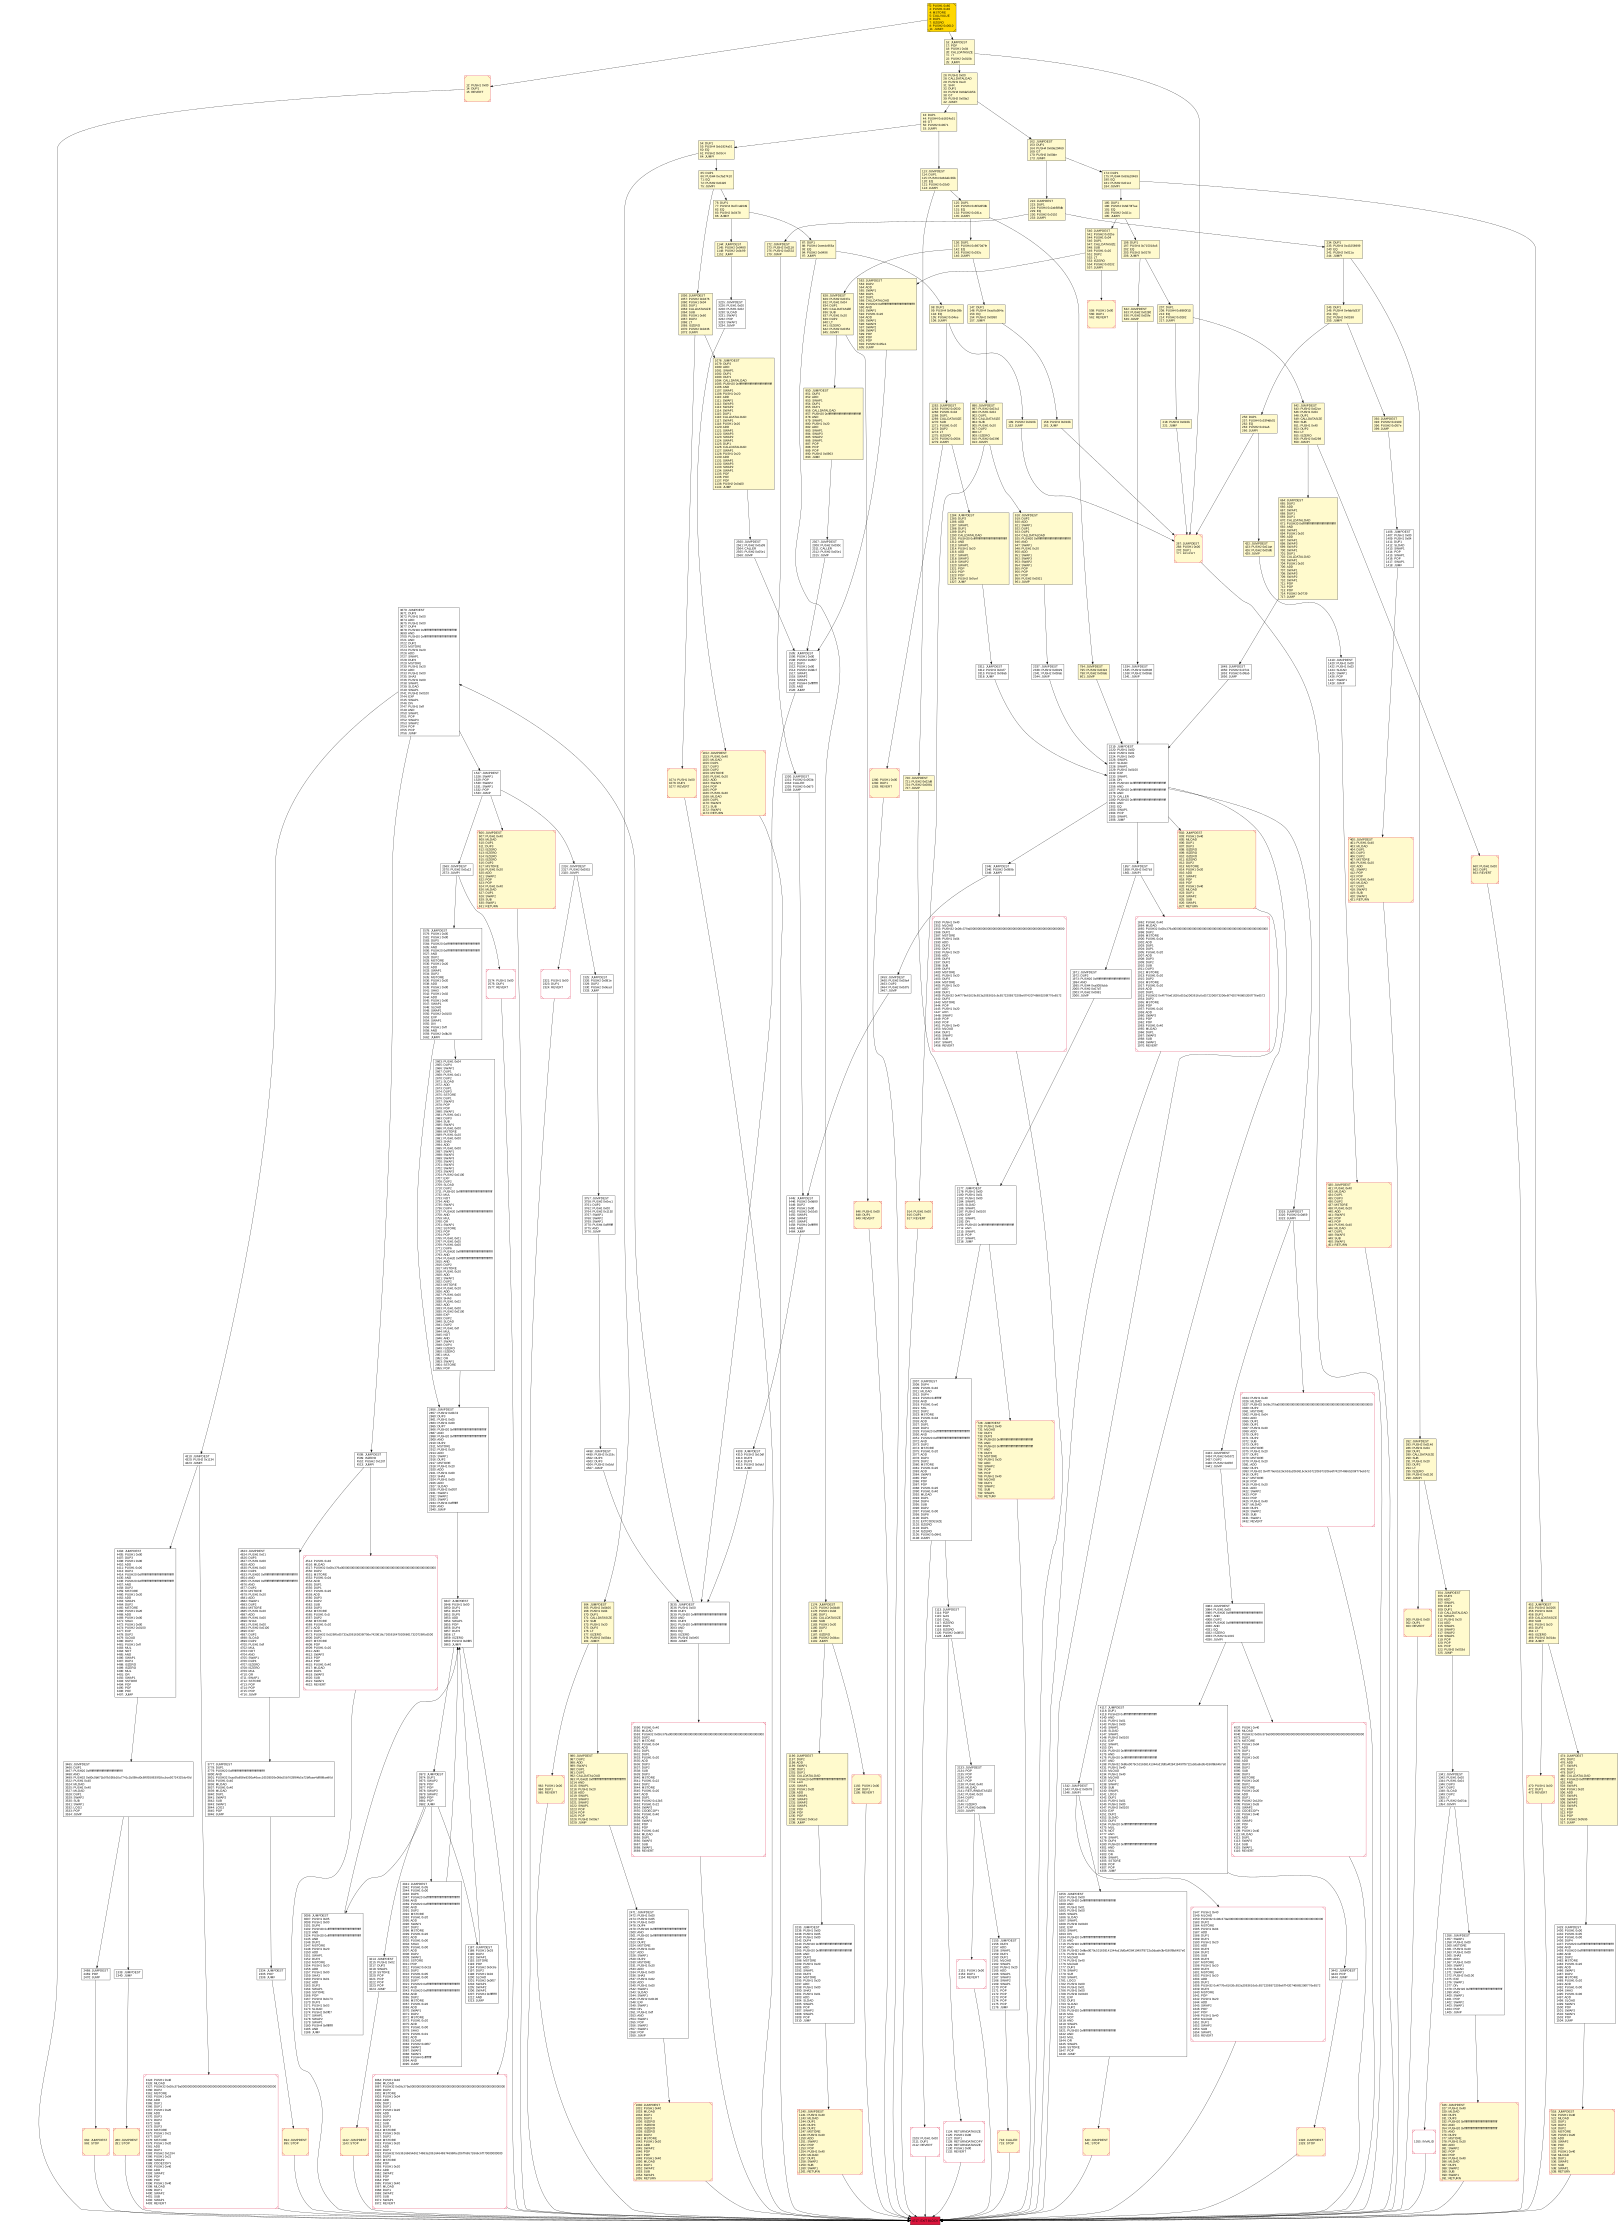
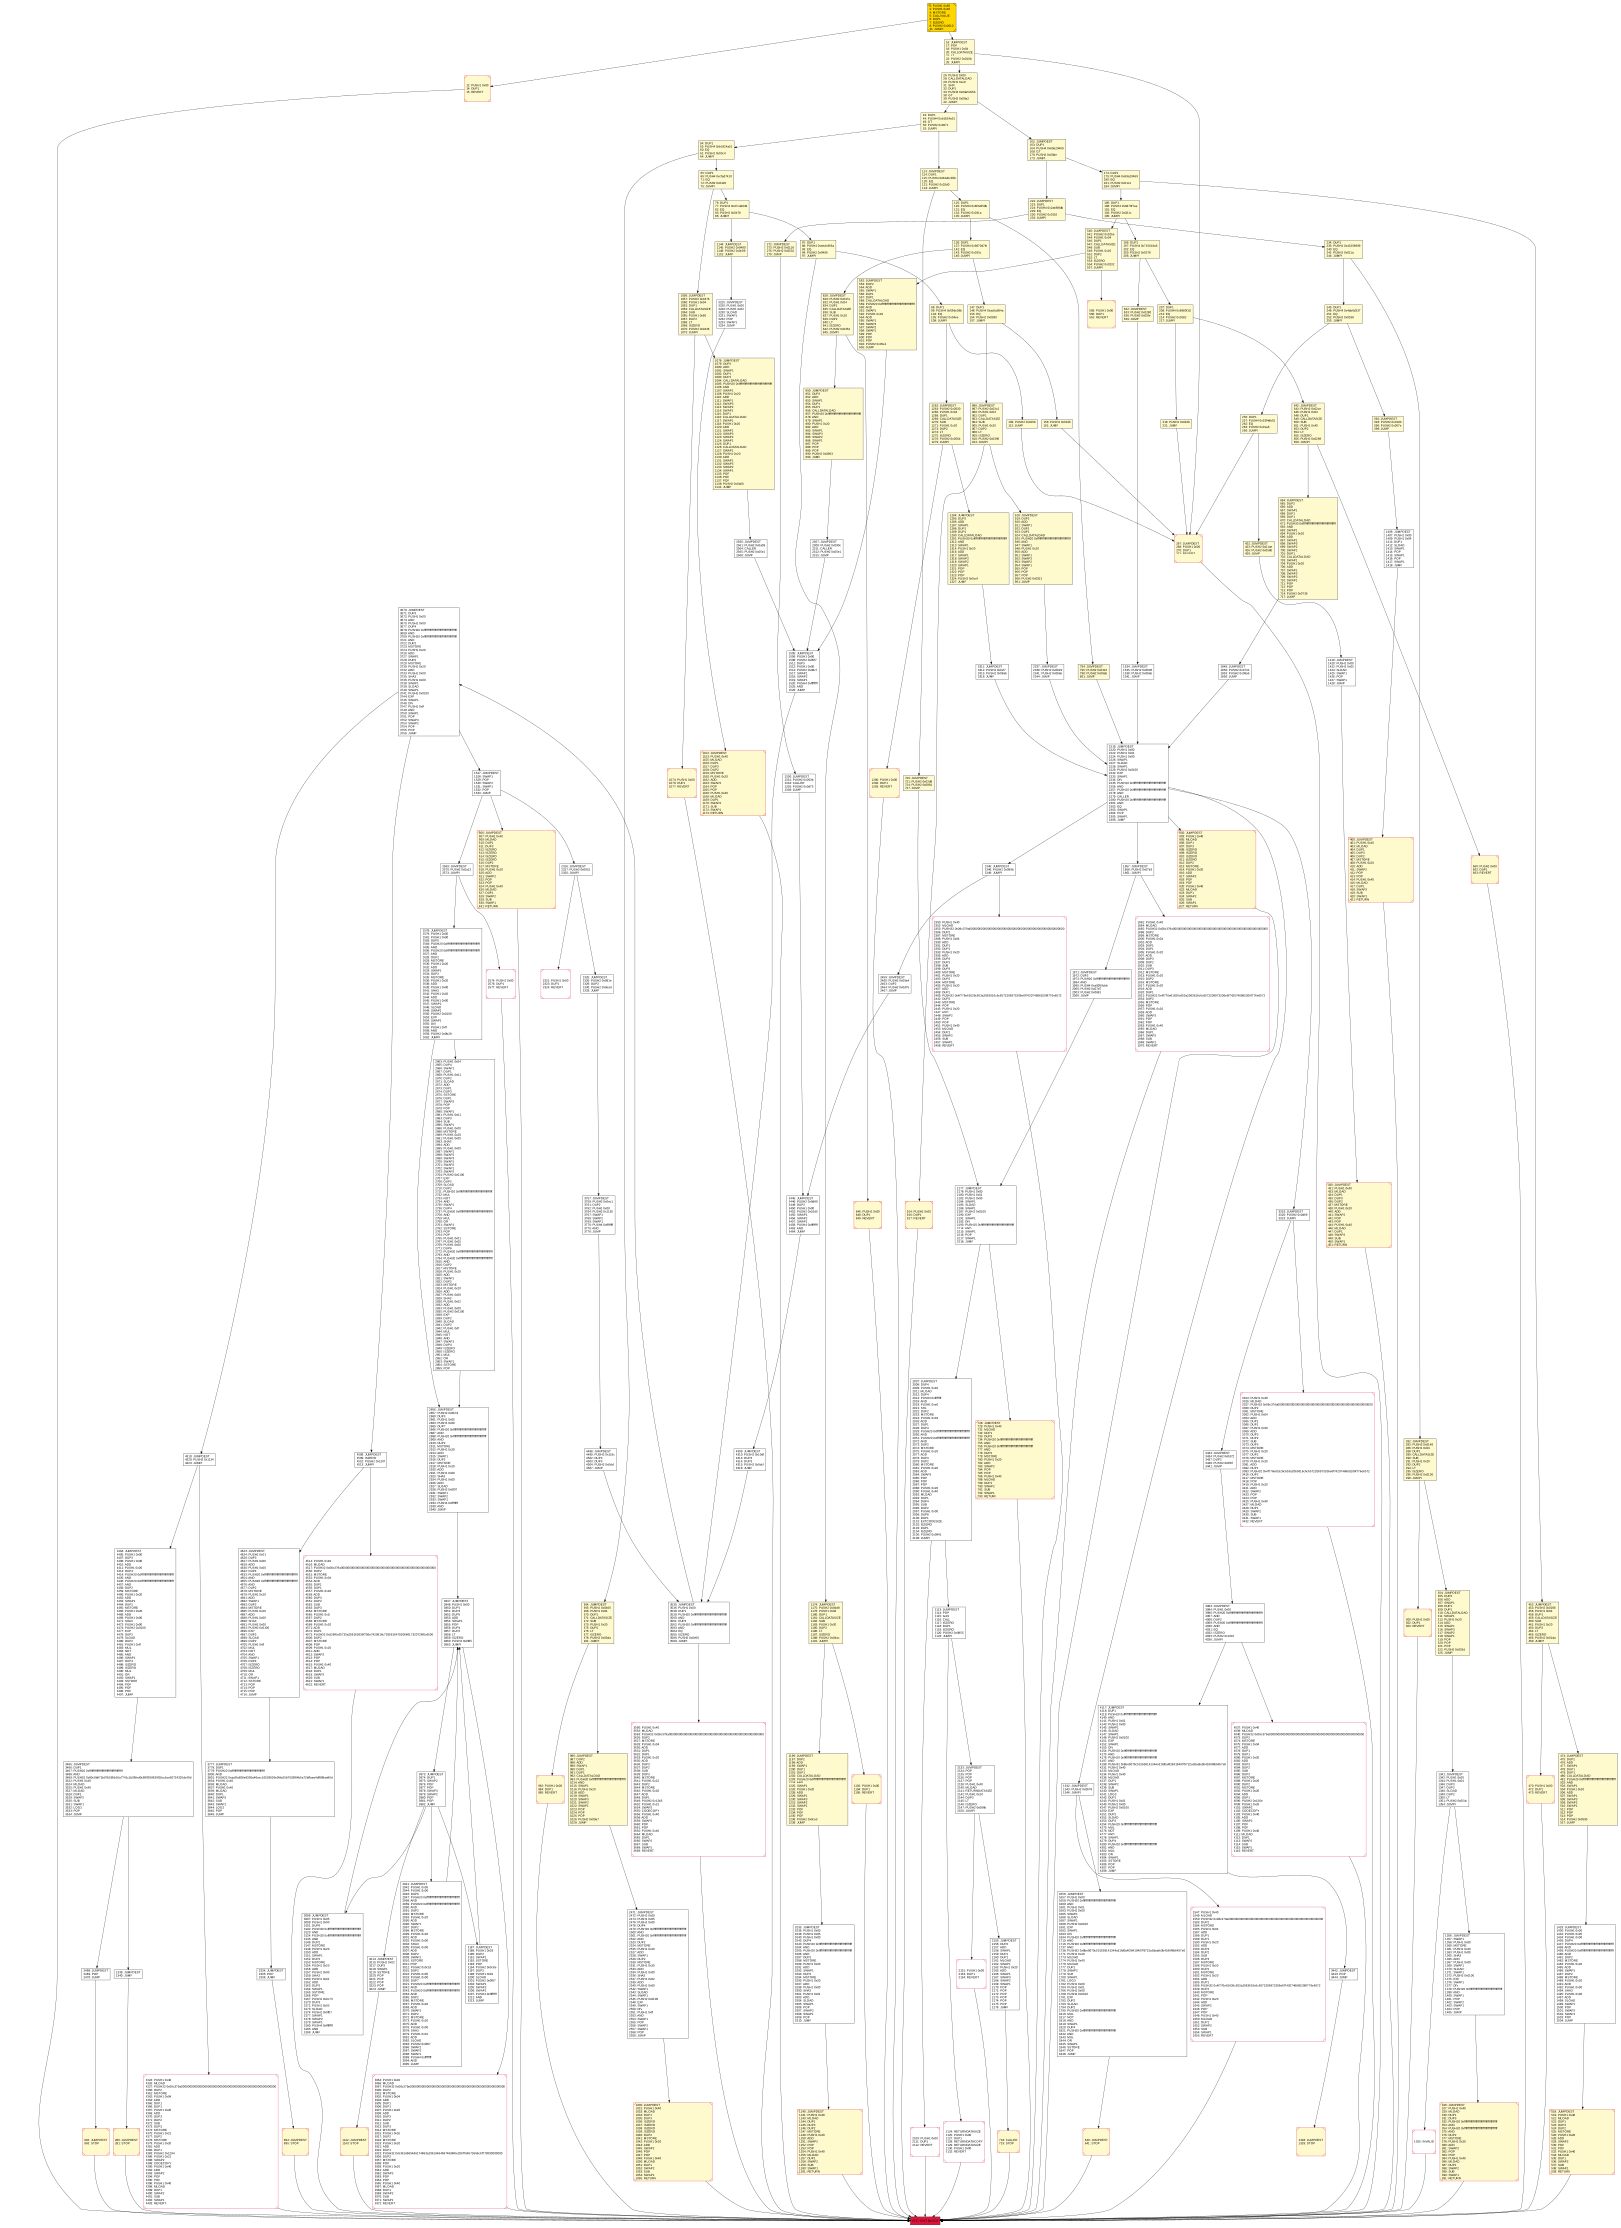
edge "2321: PUSH1 0x00 2323: DUP1 2324: REVERT" -> "4717: EXIT BLOCK": removed
edge "1328: JUMPDEST 1329: STOP" -> "4717: EXIT BLOCK": removed
